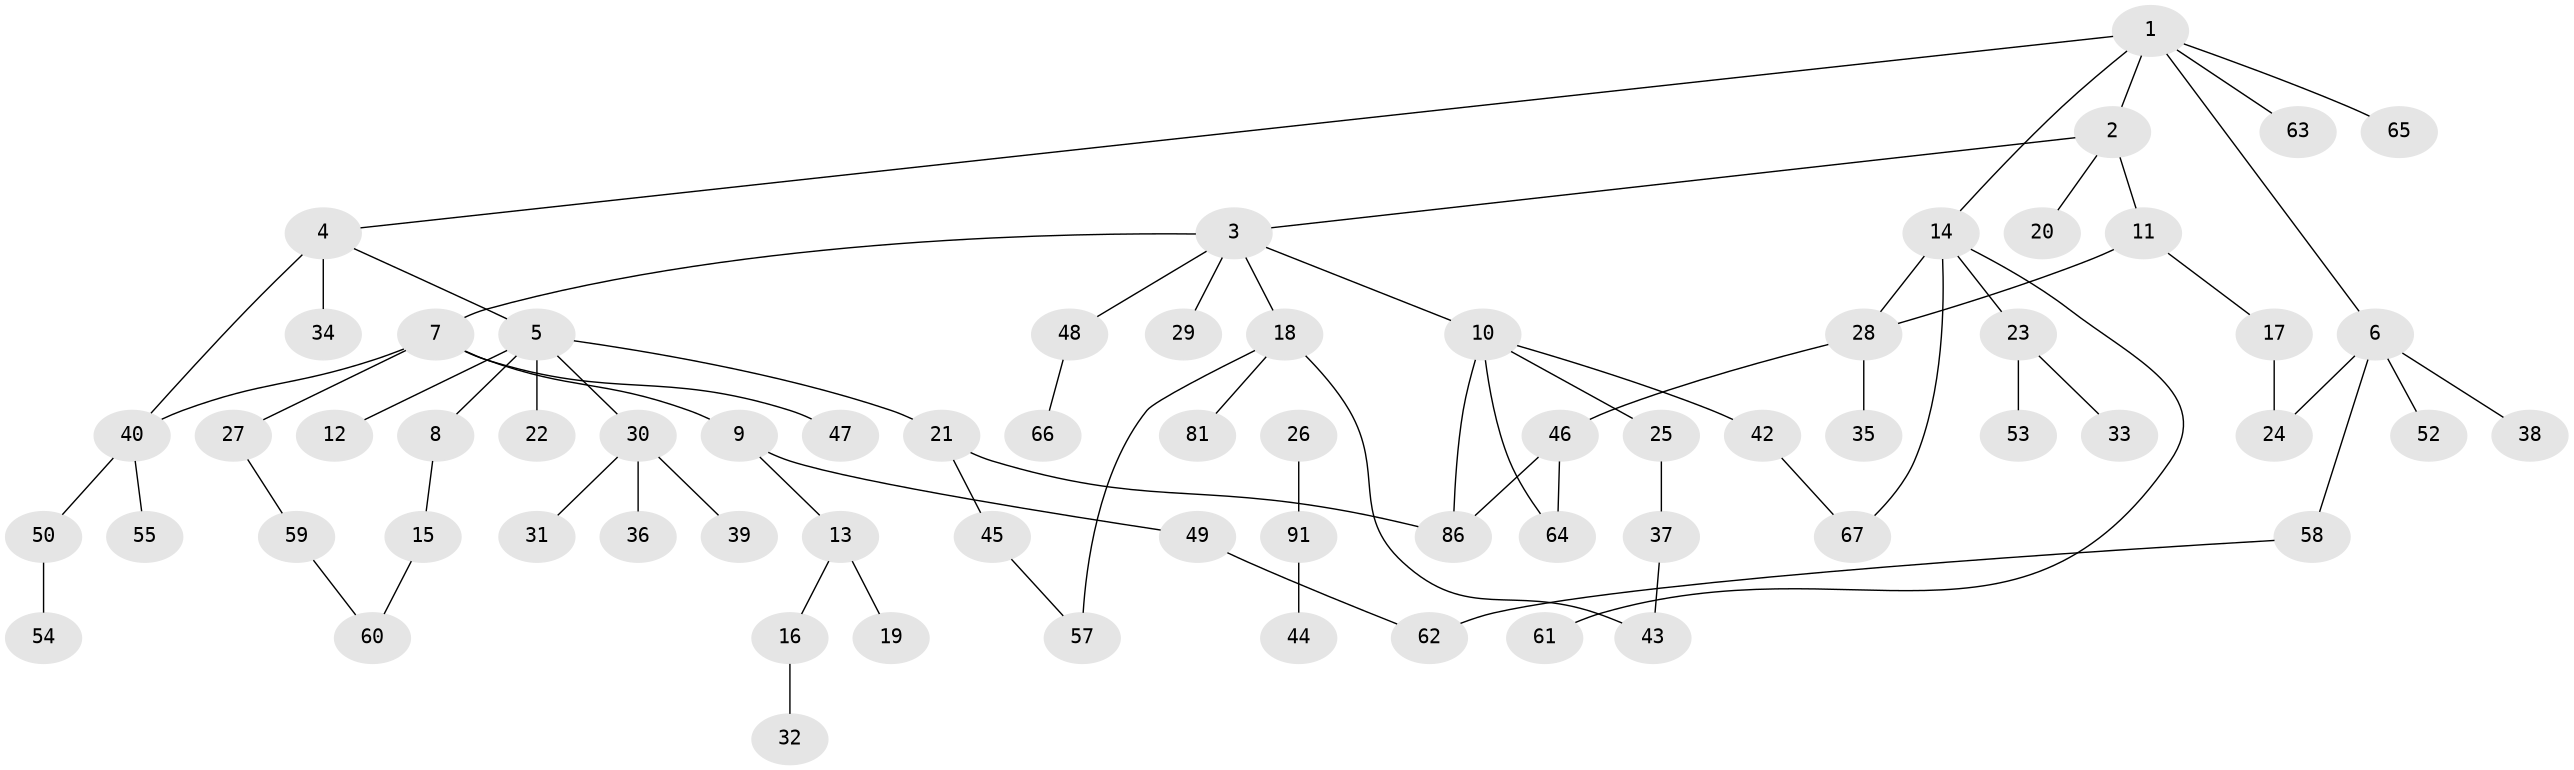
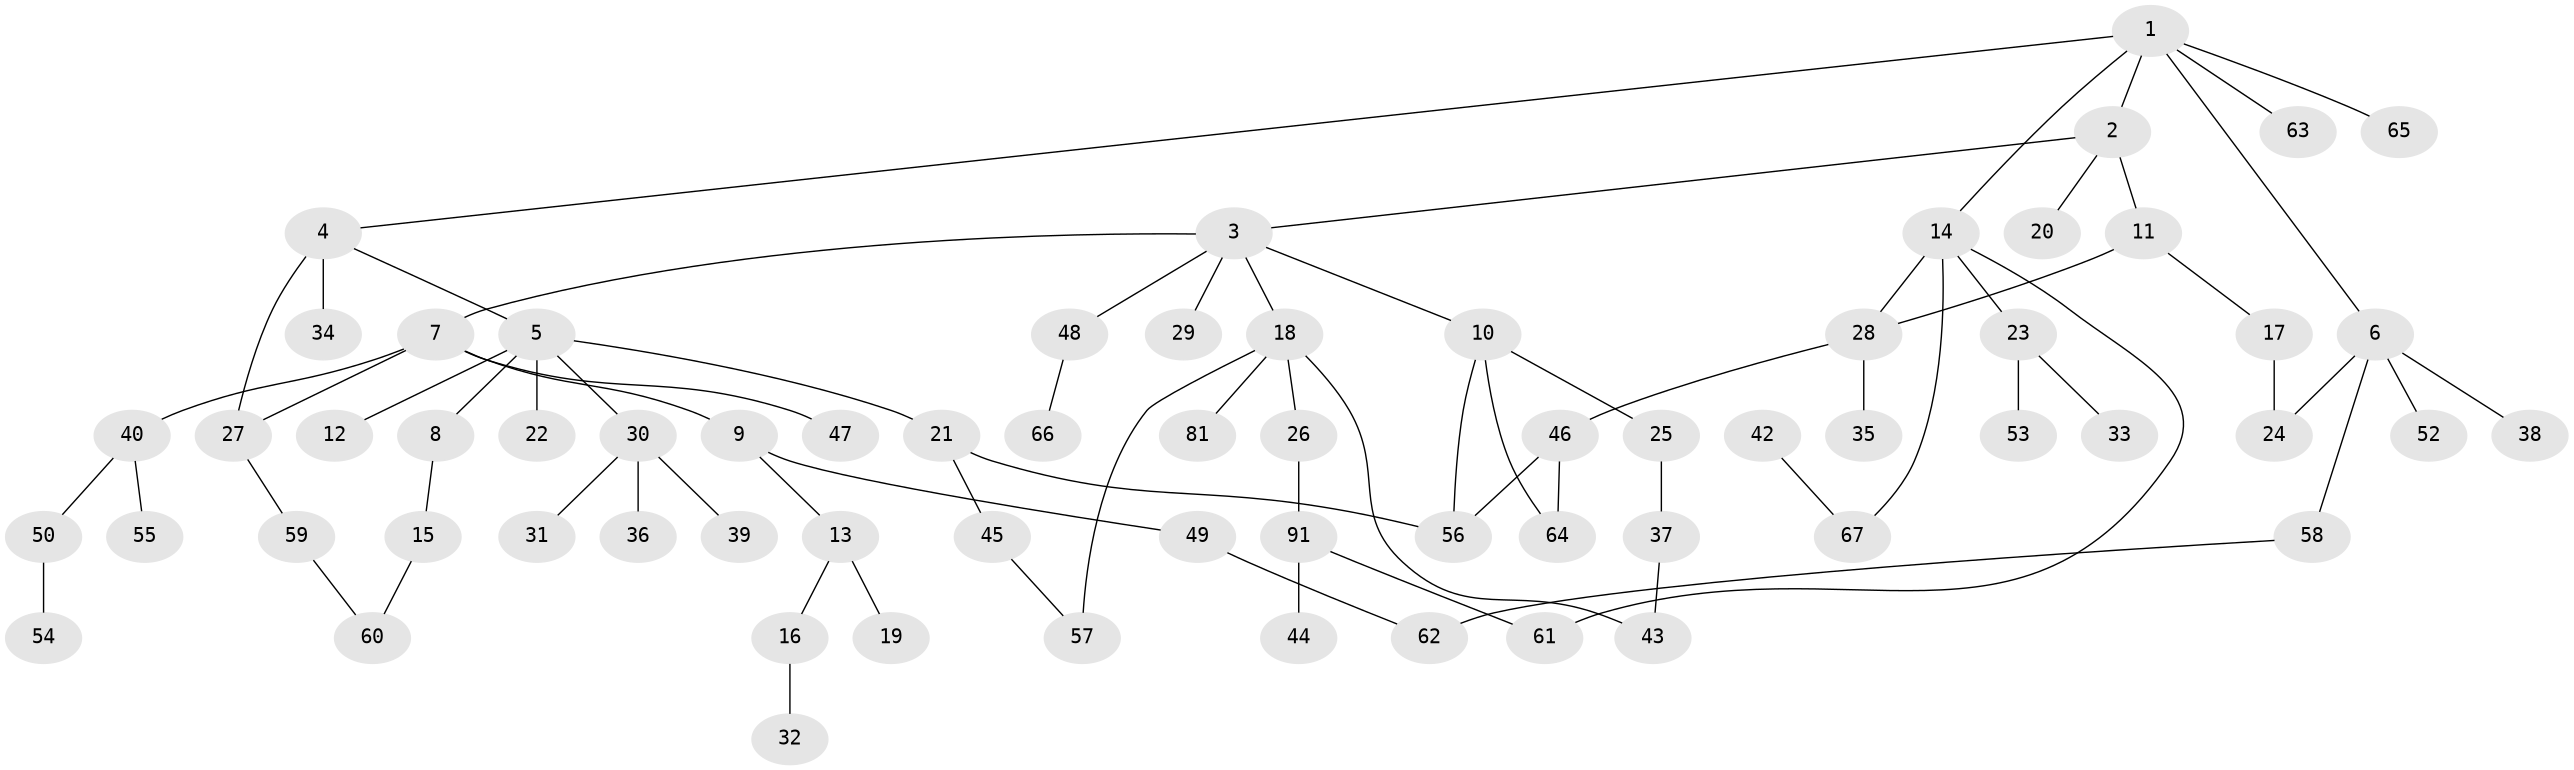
edge "4" -- "40": now "4" -- "27"
edge "10" -- "42": removed
edge "18" -- "26": added
node "86": label "86" -> "56"
edge "91" -- "61": added
